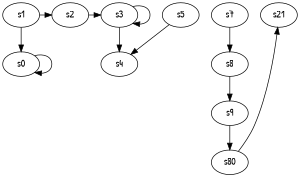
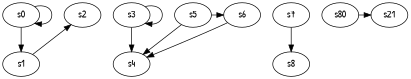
edge "s2" -> "s3": removed
node "s6": added
edge "s1" -> "s0": reversed
node "s9": removed
